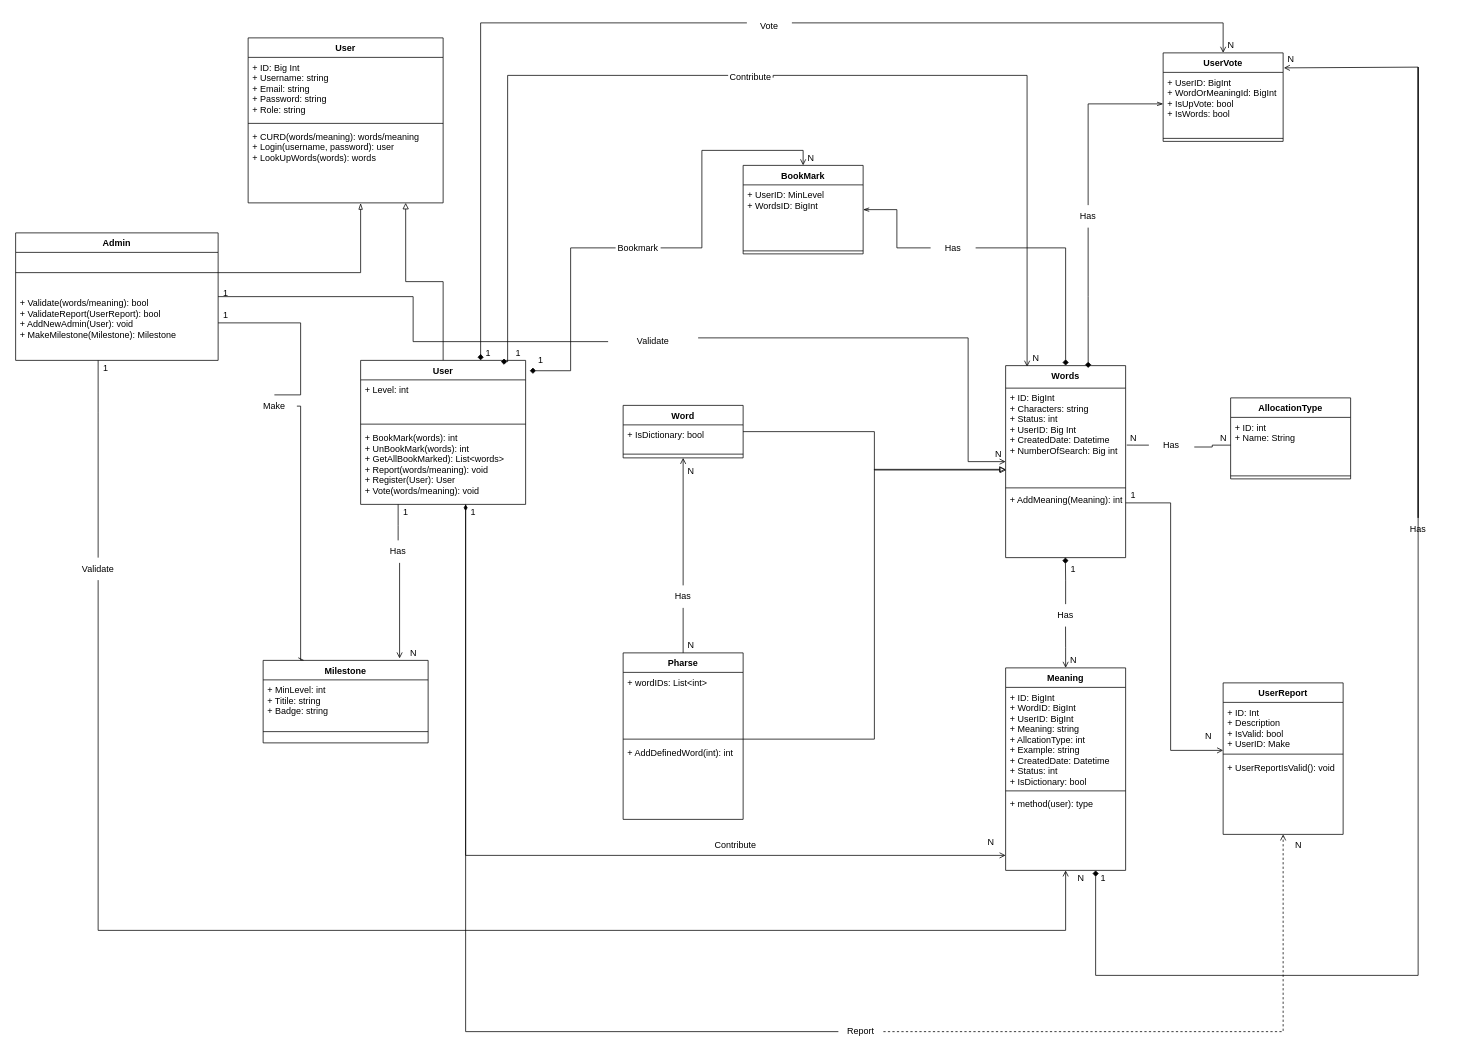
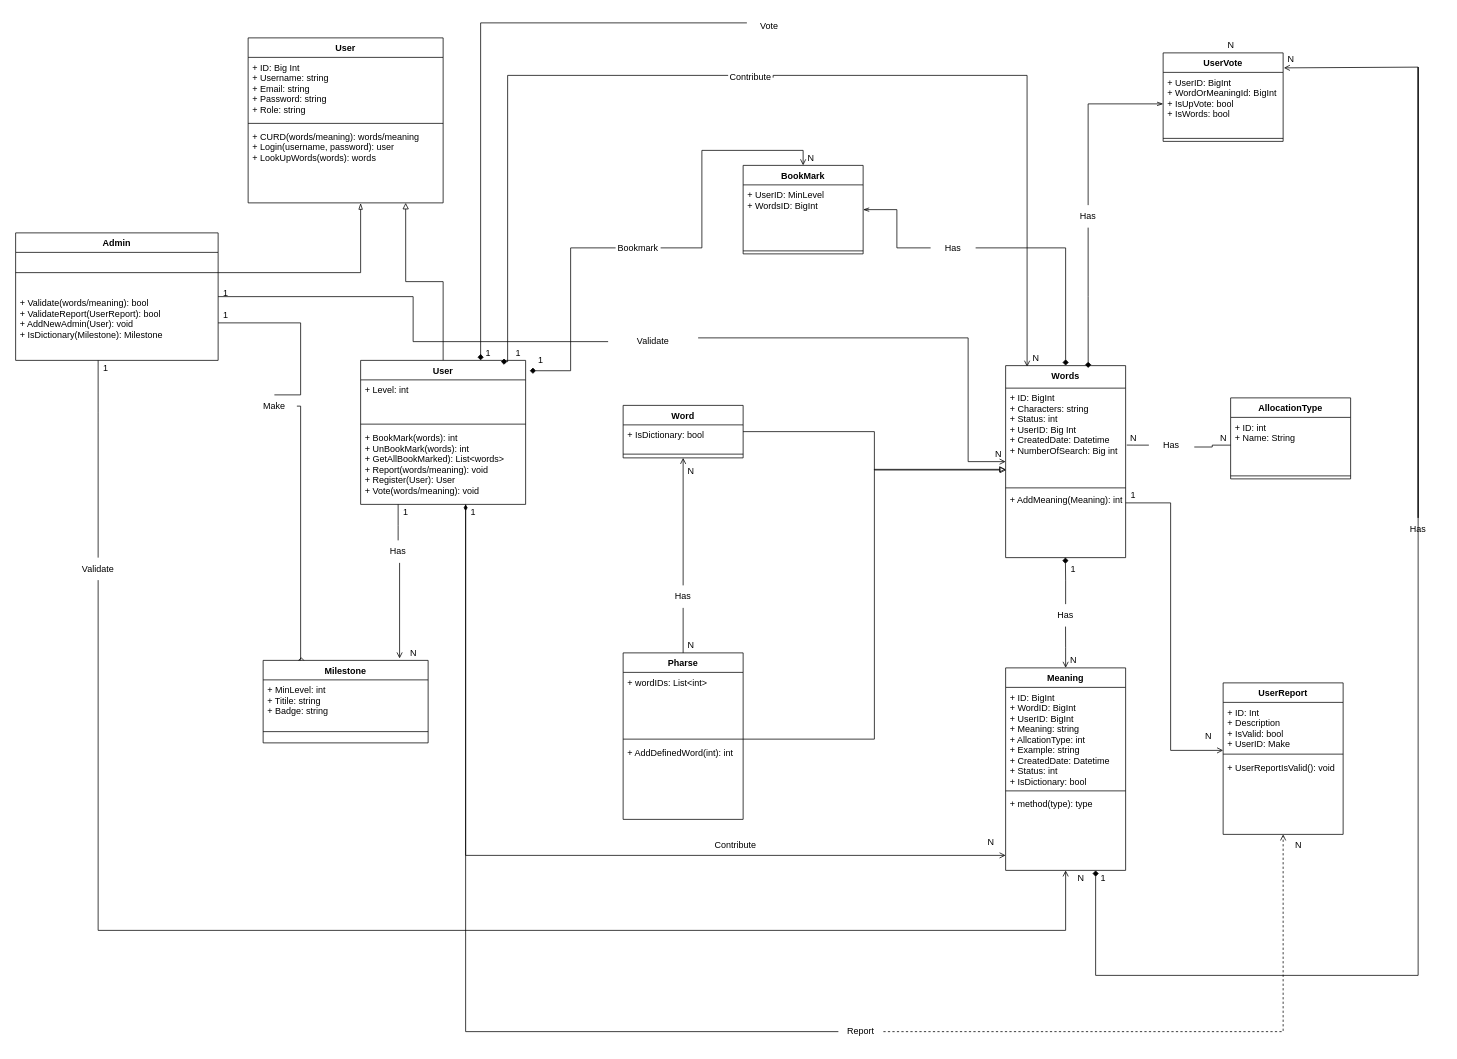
edge "Vote" -> "UserVote": removed
node "+ Validate(words/meaning): bool + ValidateReport(UserReport): bool + AddNewAdmin(User): void + MakeMilestone(Milestone): Milestone": label "+ Validate(words/meaning): bool + ValidateReport(UserReport): bool + AddNewAdmin(User): void + MakeMilestone(Milestone): Milestone" -> "+ Validate(words/meaning): bool + ValidateReport(UserReport): bool + AddNewAdmin(User): void + IsDictionary(Milestone): Milestone"
edge "Make" -> "Milestone": arrowhead open -> diamond
node "+ method(user): type": label "+ method(user): type" -> "+ method(type): type"
